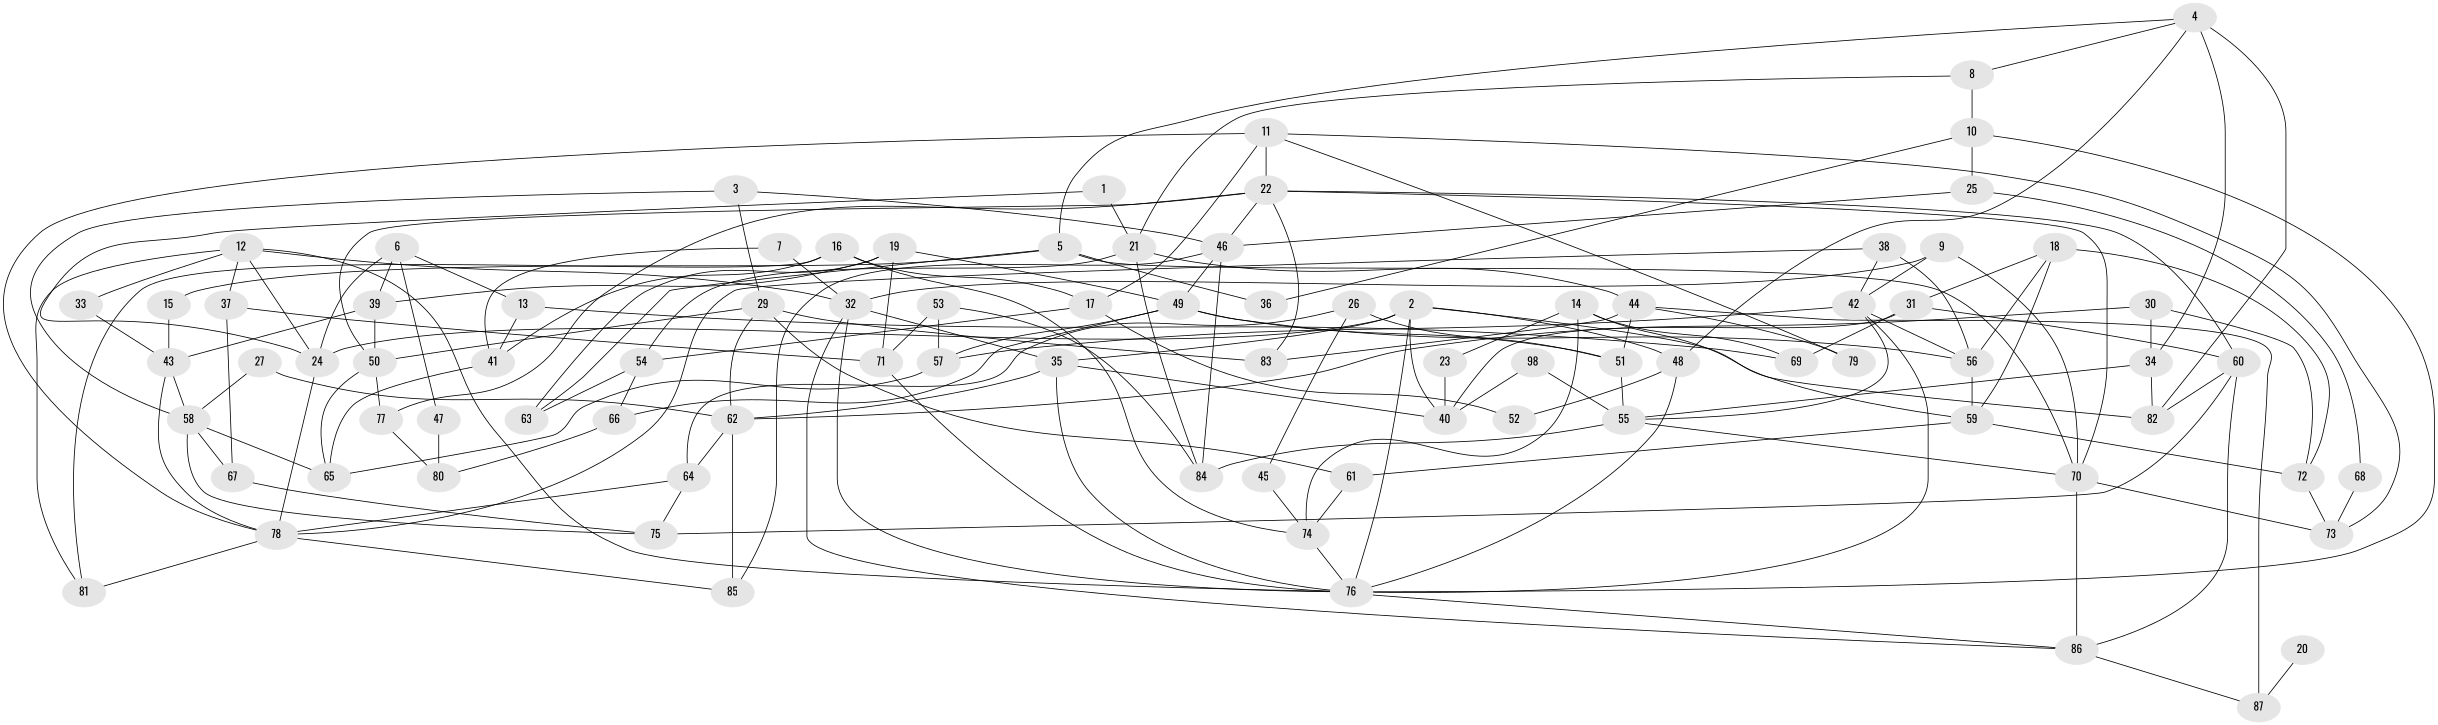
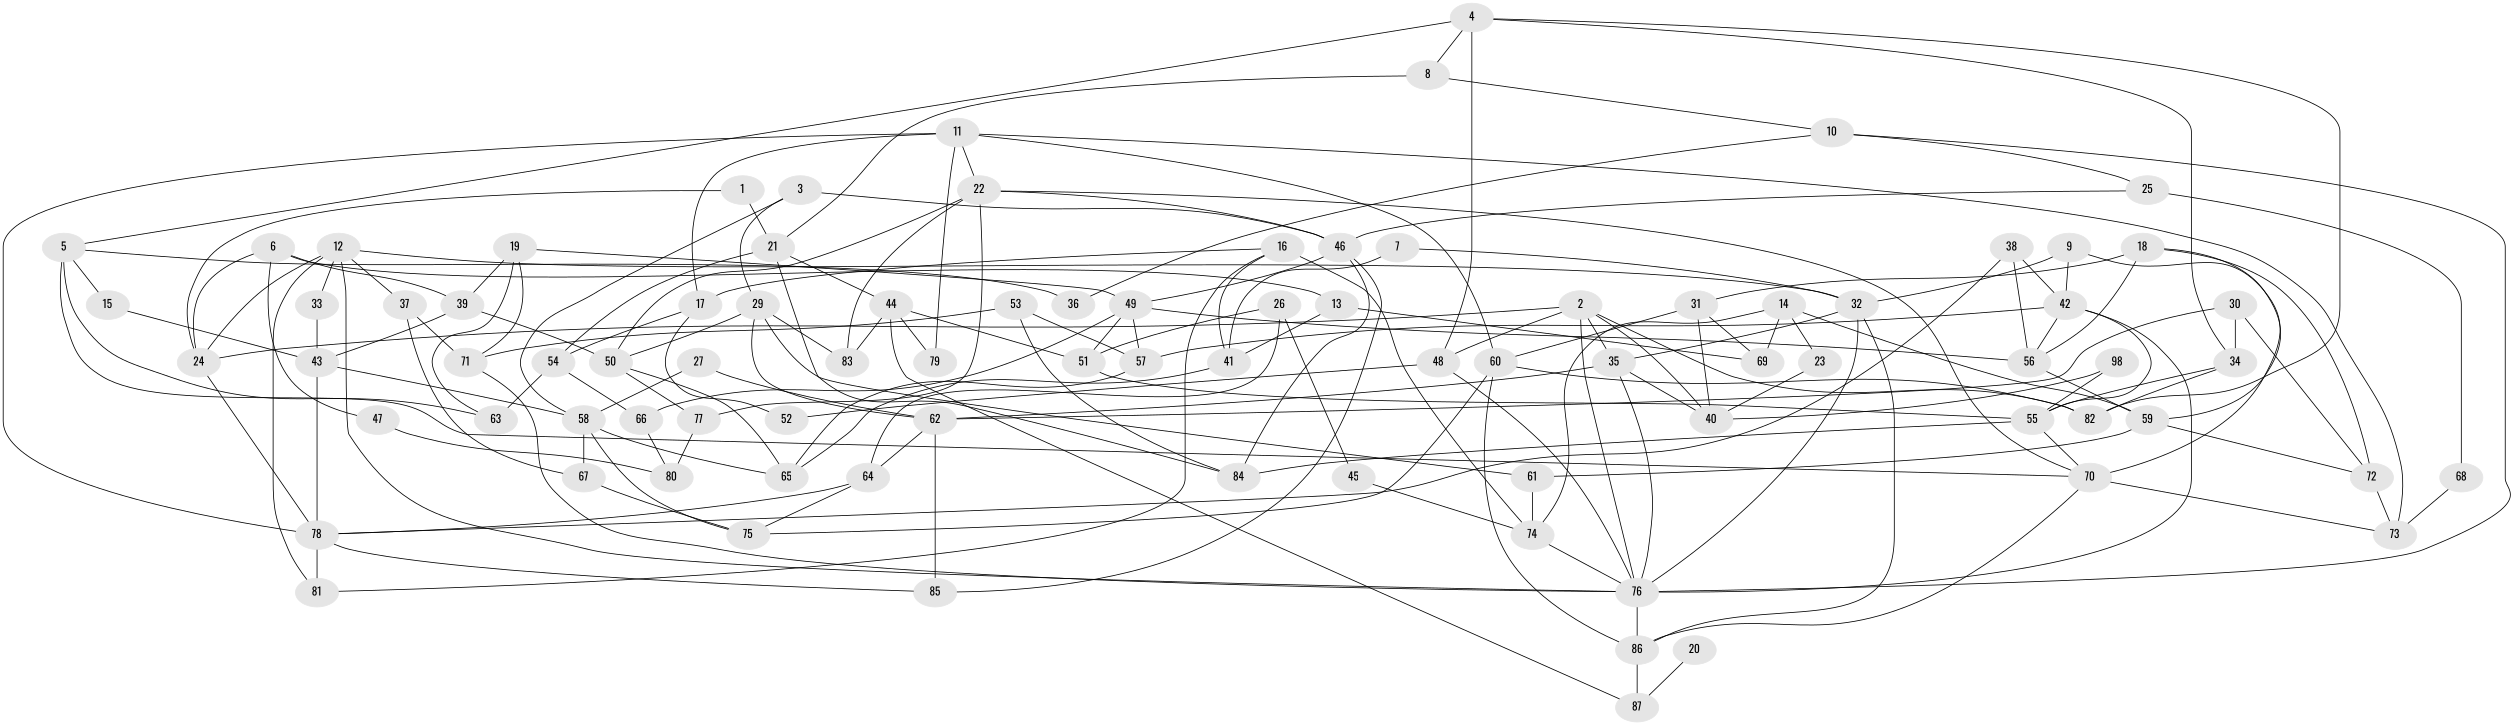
edge "22" -- "60": now "11" -- "60"
